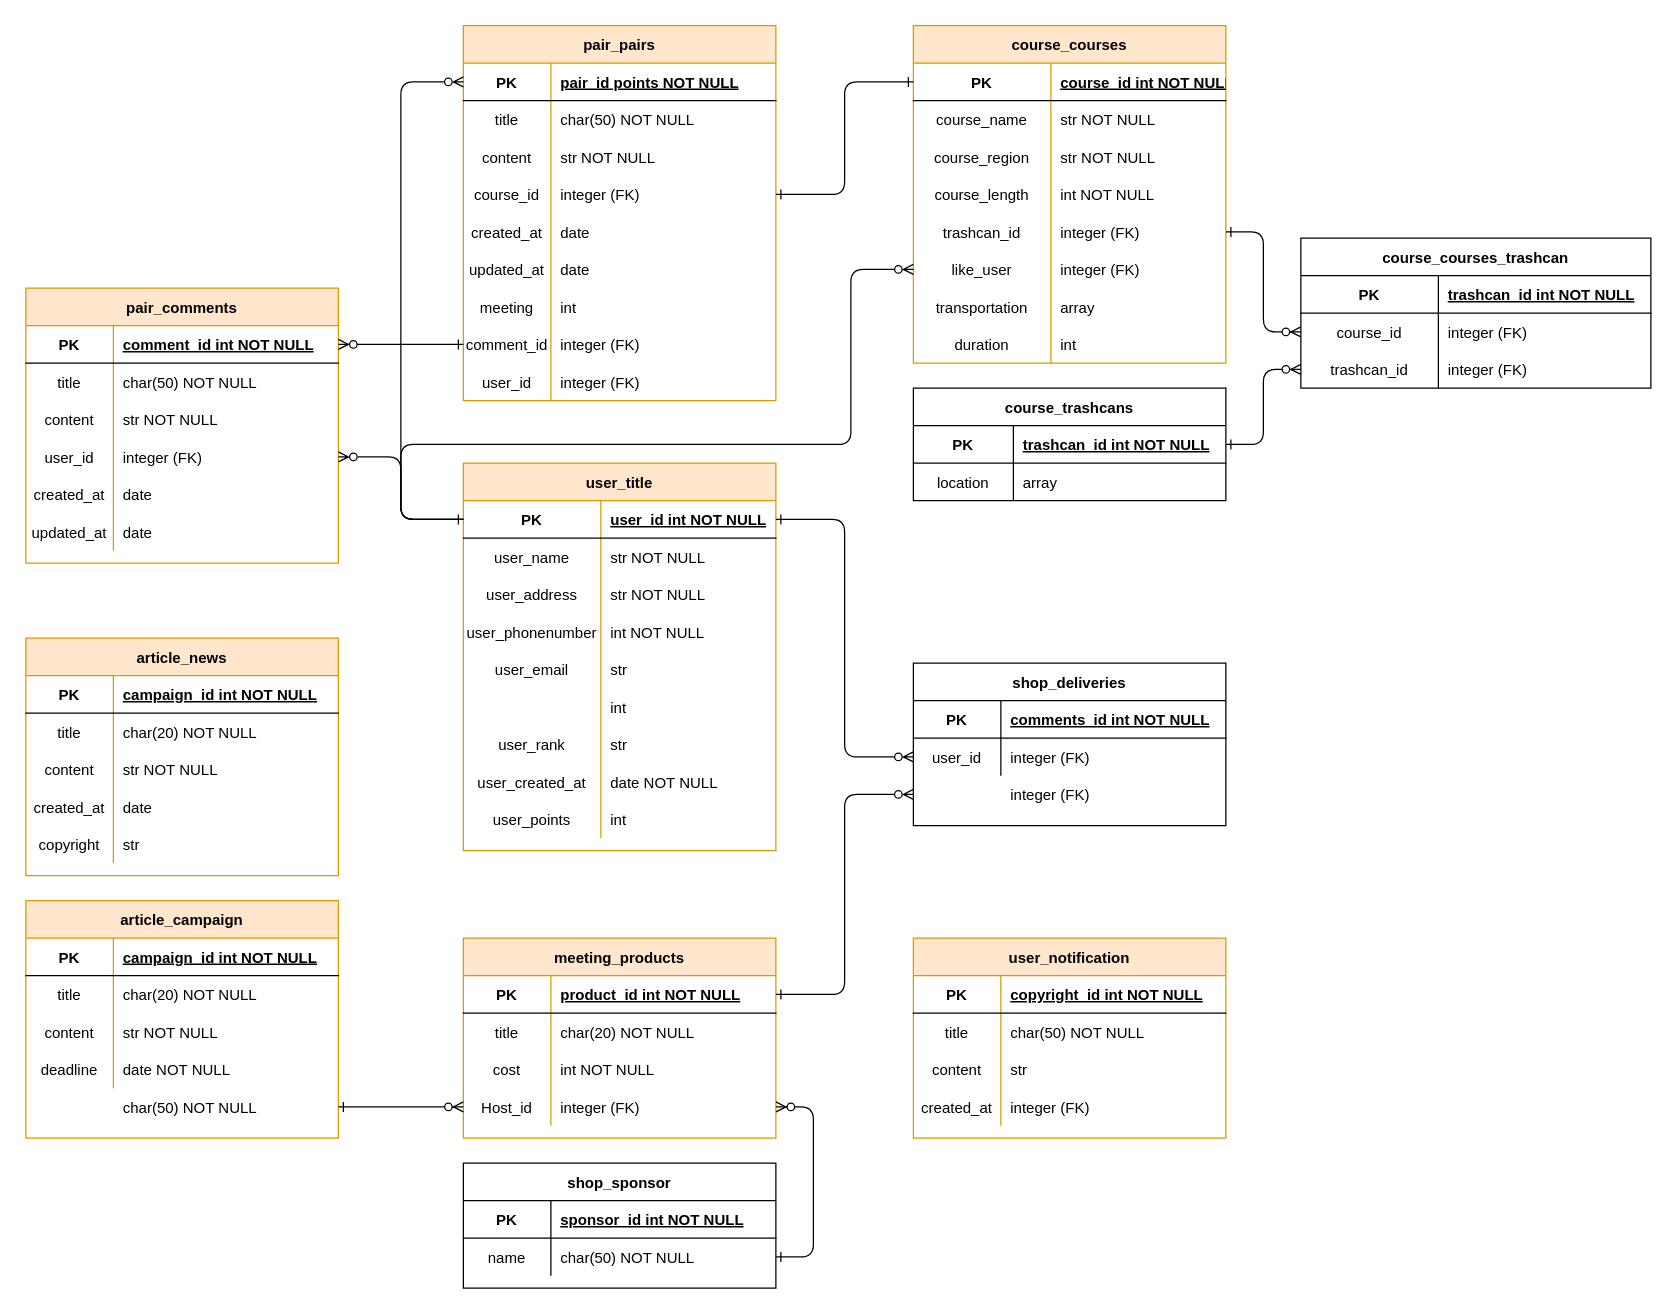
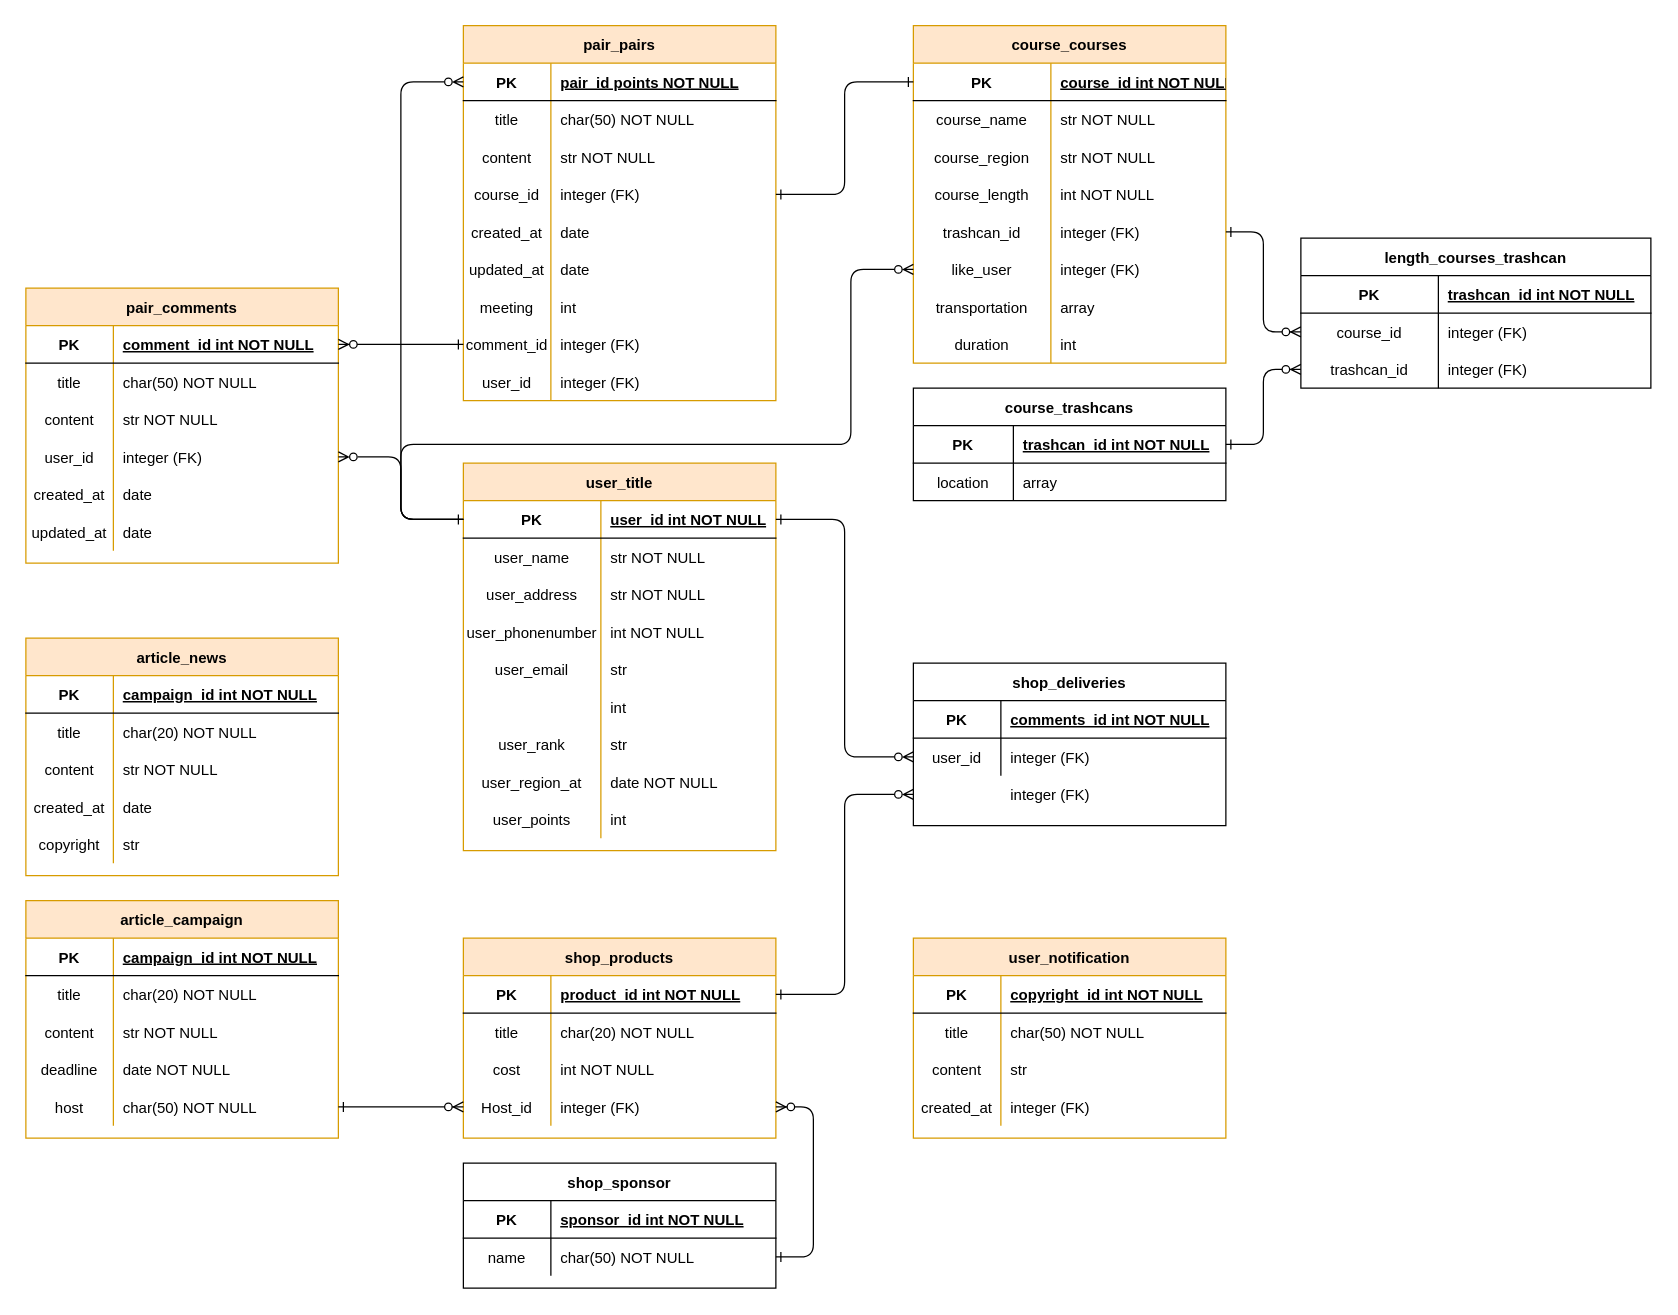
node "course_courses_trashcan": label "course_courses_trashcan" -> "length_courses_trashcan"
node "user_created_at": label "user_created_at" -> "user_region_at"
node "meeting_products": label "meeting_products" -> "shop_products"
node "host": added
